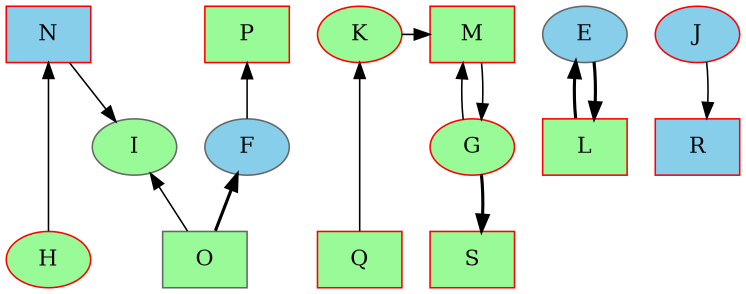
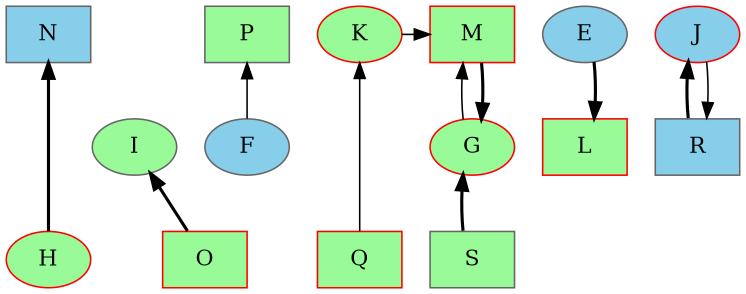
node "N": color red -> gray40
node "P": color red -> gray40
edge "M" -> "G": style solid -> bold
edge "N" -> "I": removed
edge "L" -> "E": removed
edge "R" -> "J": added
node "R": color red -> gray40
edge "H" -> "N": style solid -> bold
edge "G" -> "S": reversed
edge "O" -> "I": style solid -> bold
edge "O" -> "F": removed
node "O": color gray40 -> red
node "S": color red -> gray40
